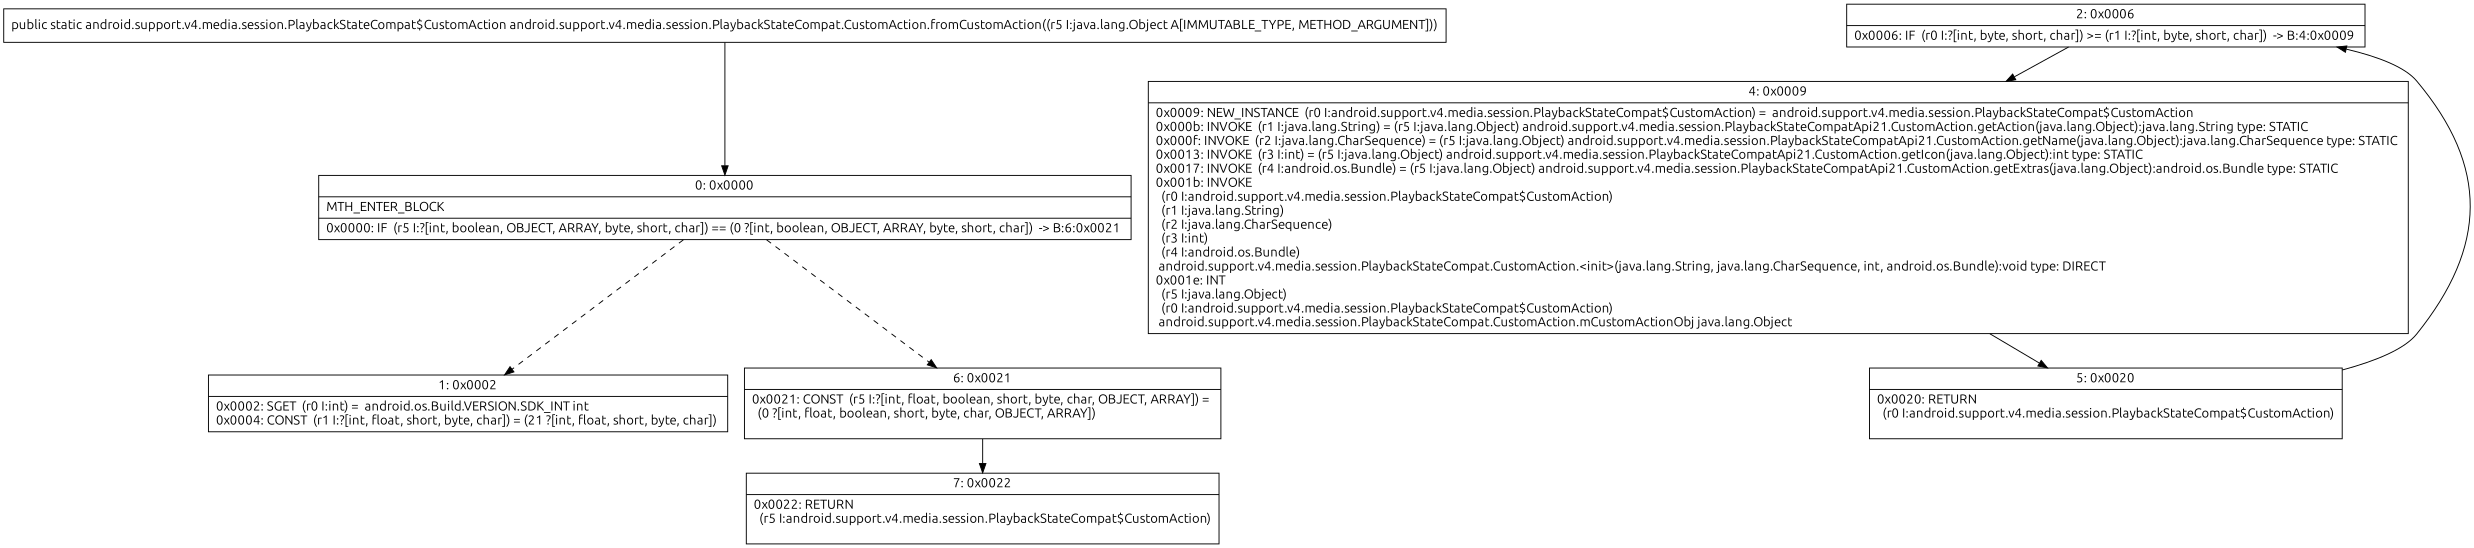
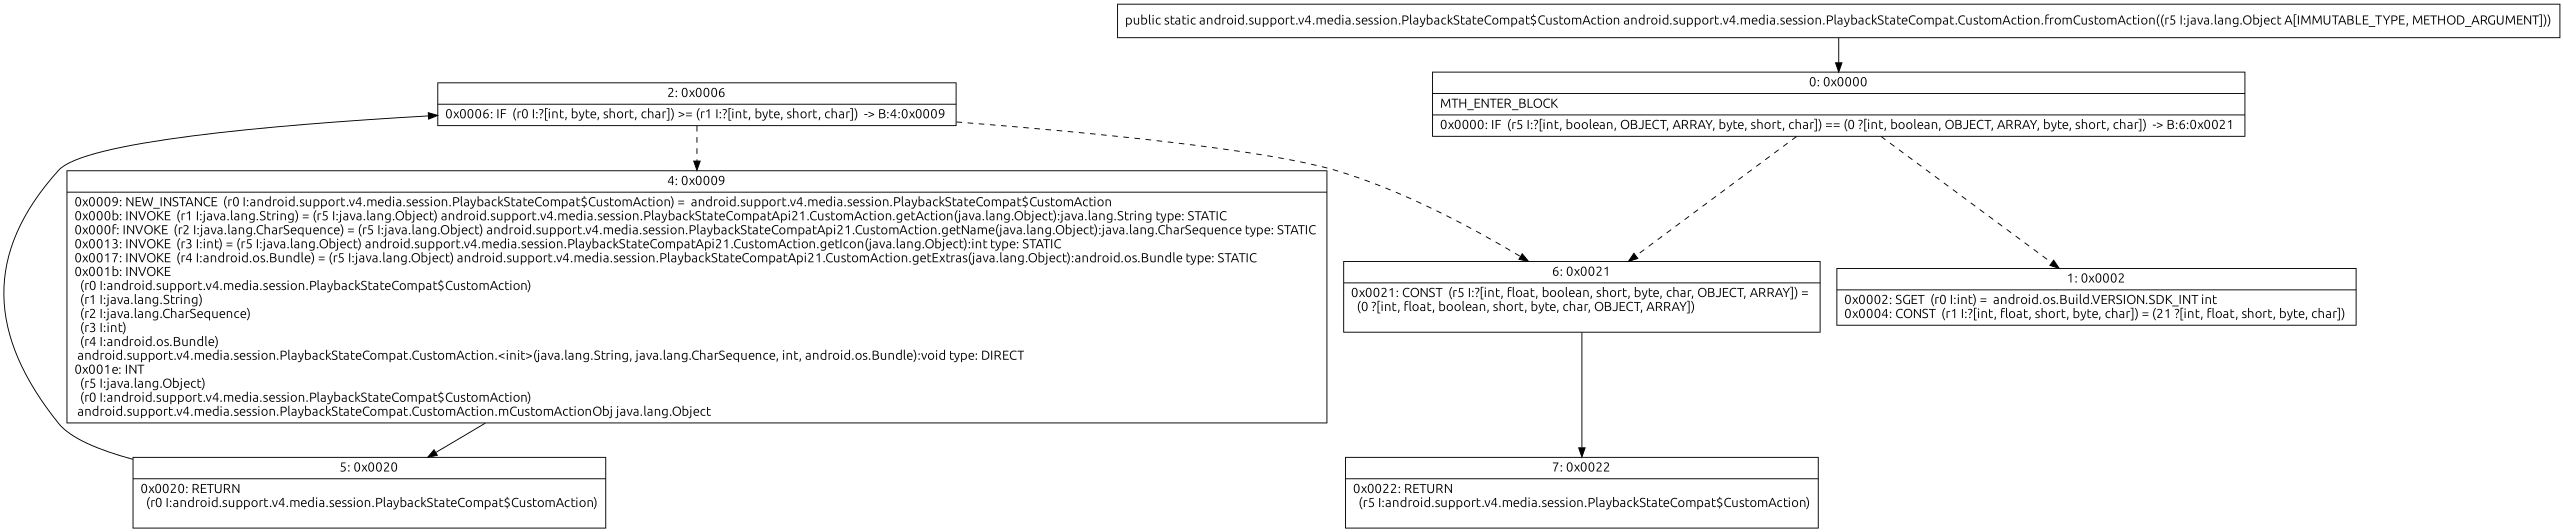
edge "2: 0x0006" -> "4: 0x0009": style solid -> dashed
edge "2: 0x0006" -> "6: 0x0021": added
